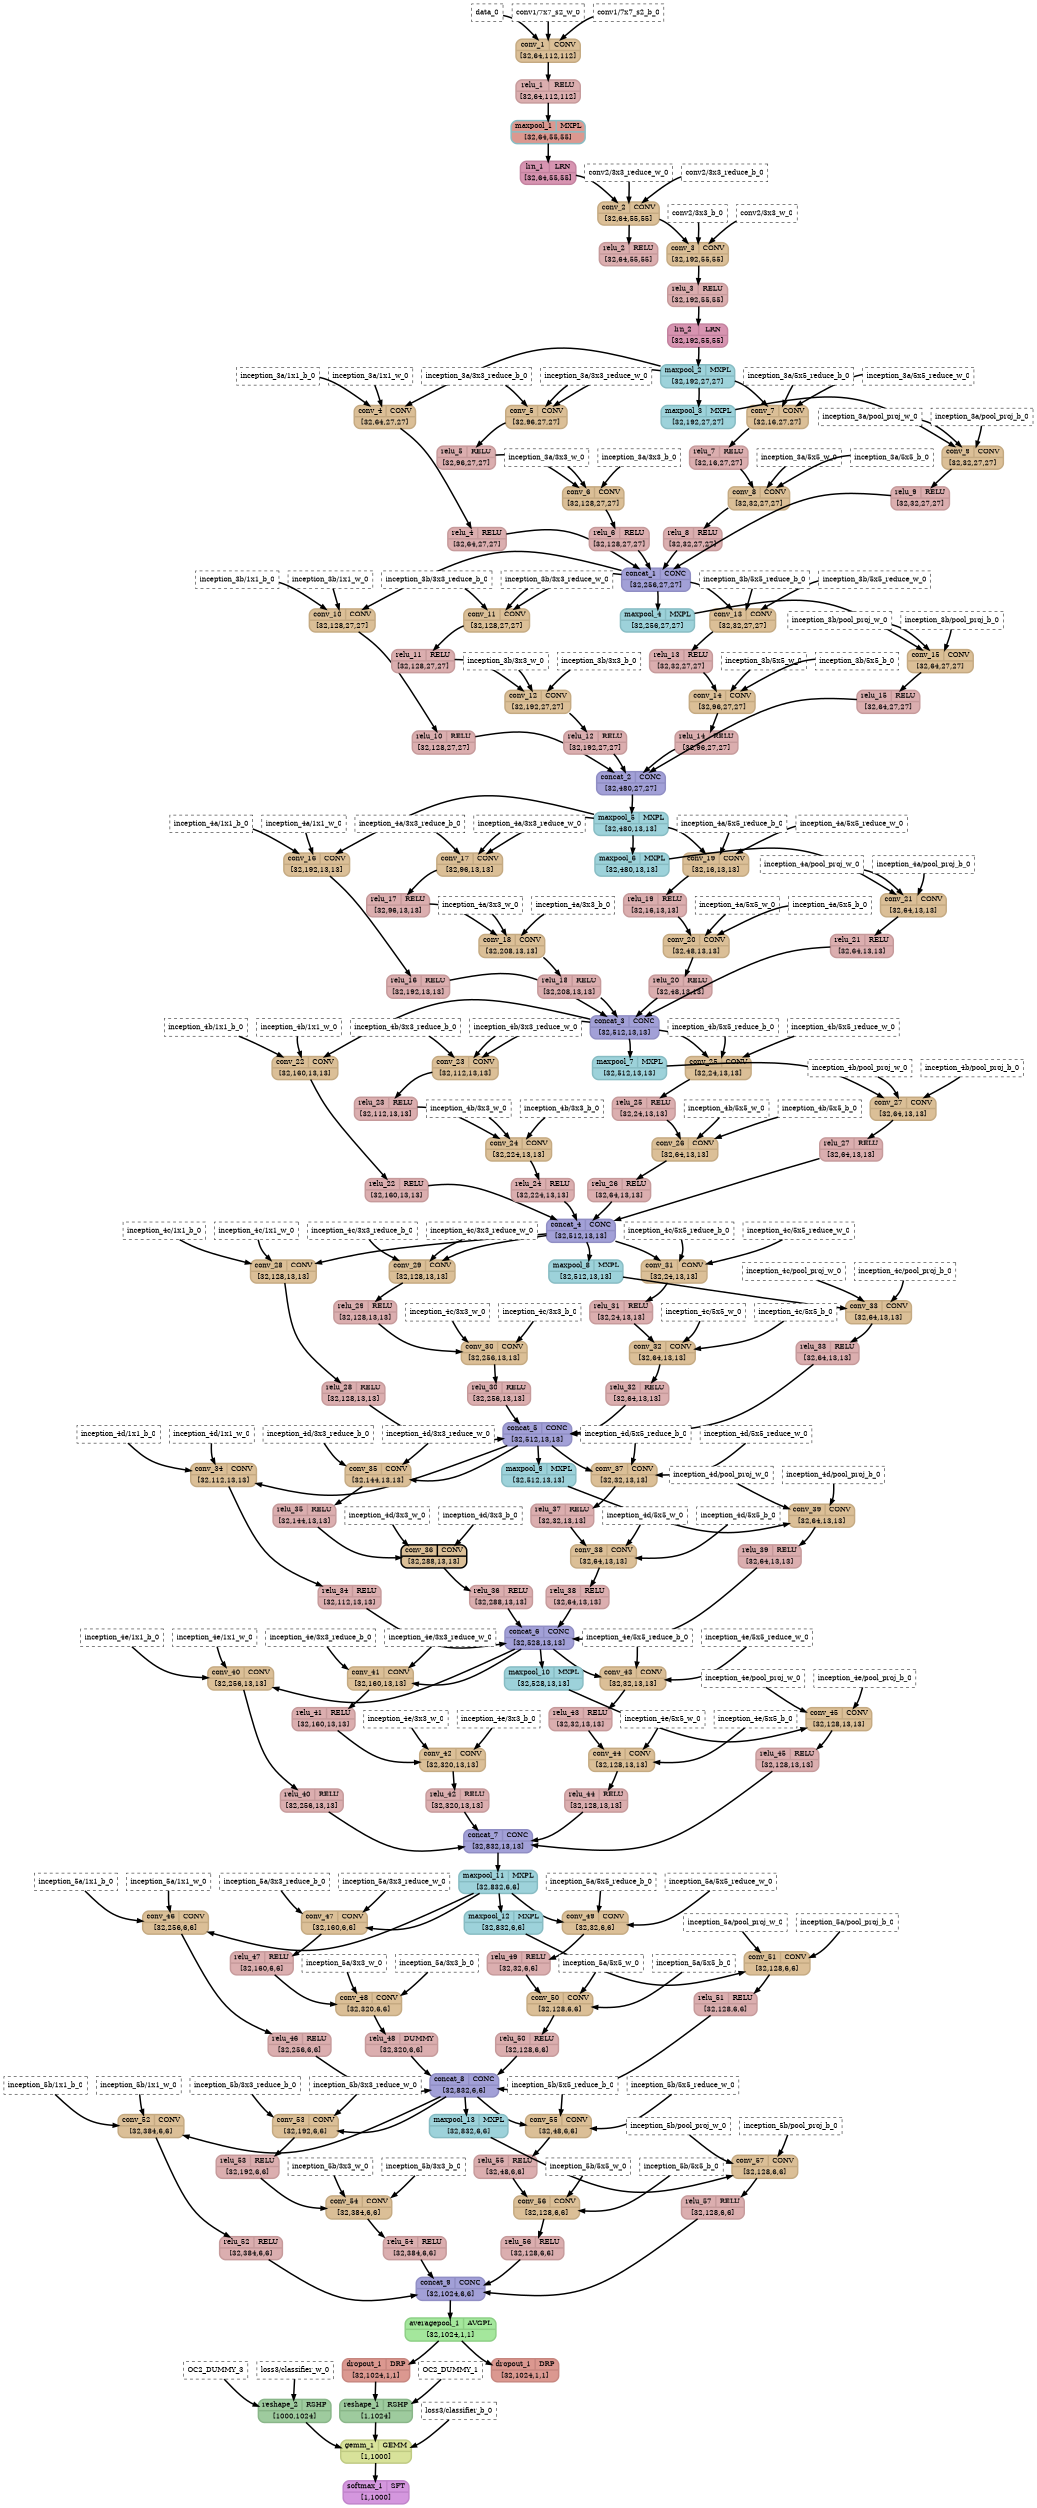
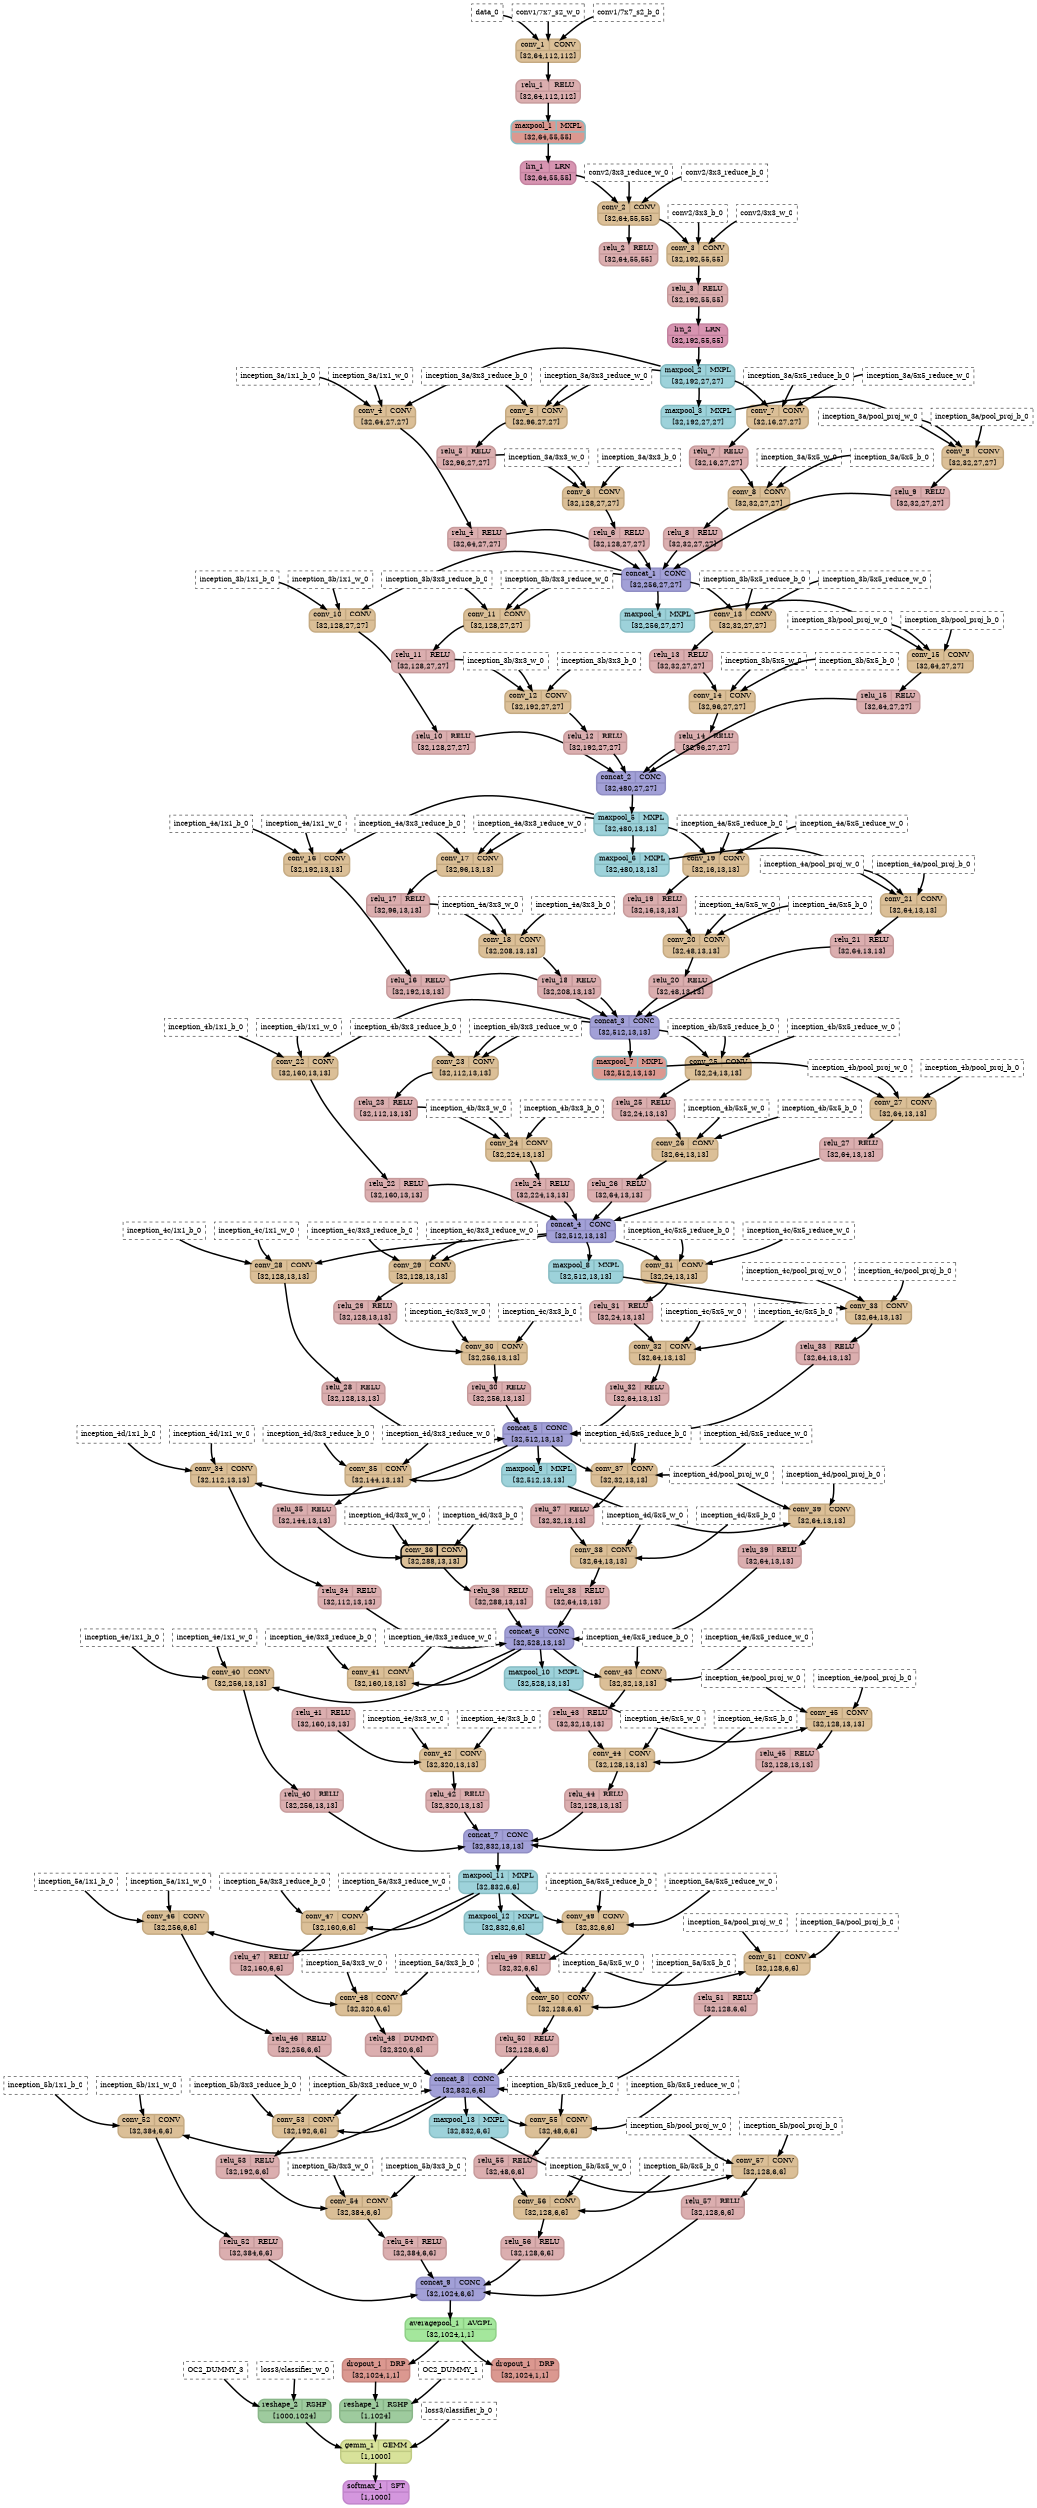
node "maxpool_7": fillcolor #9dd2da -> #db9890
edge "conv_41" -> "relu_41": removed
